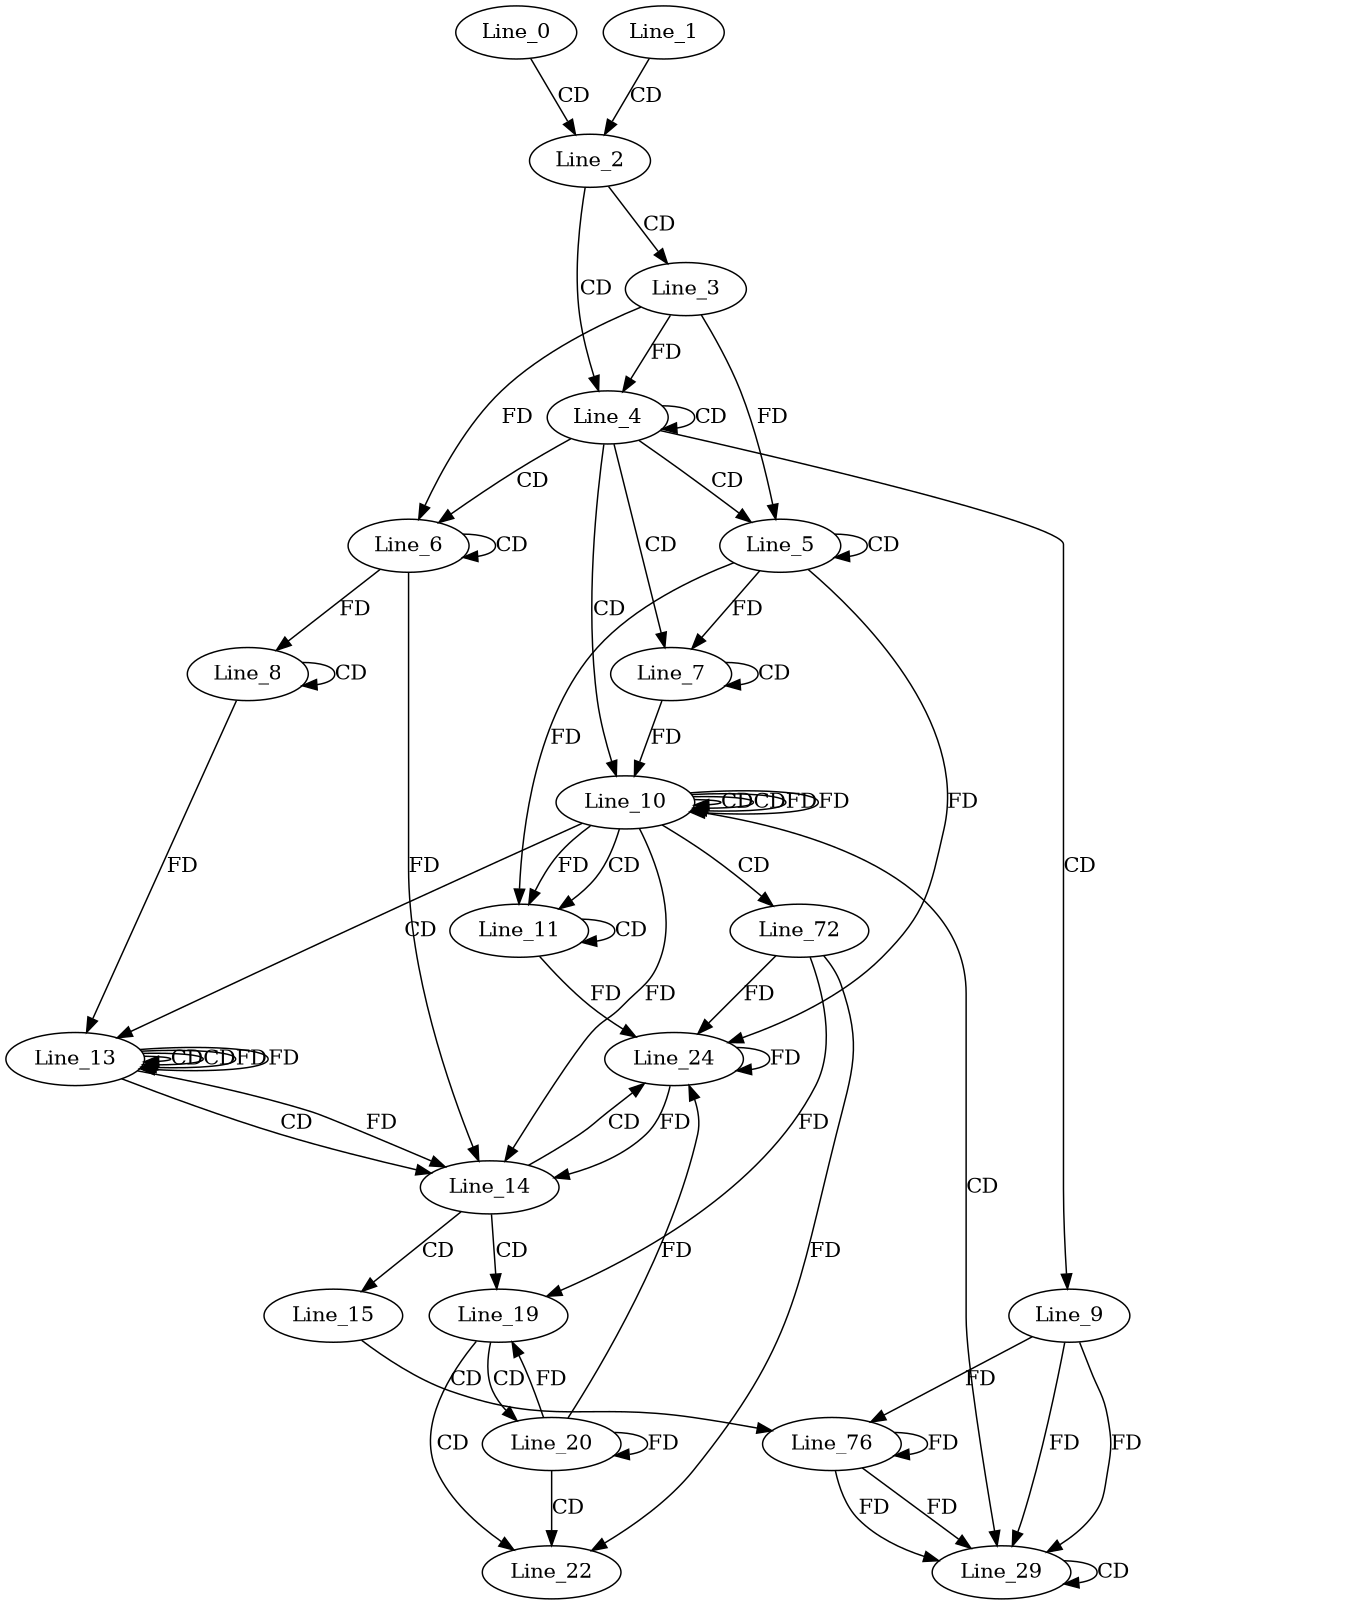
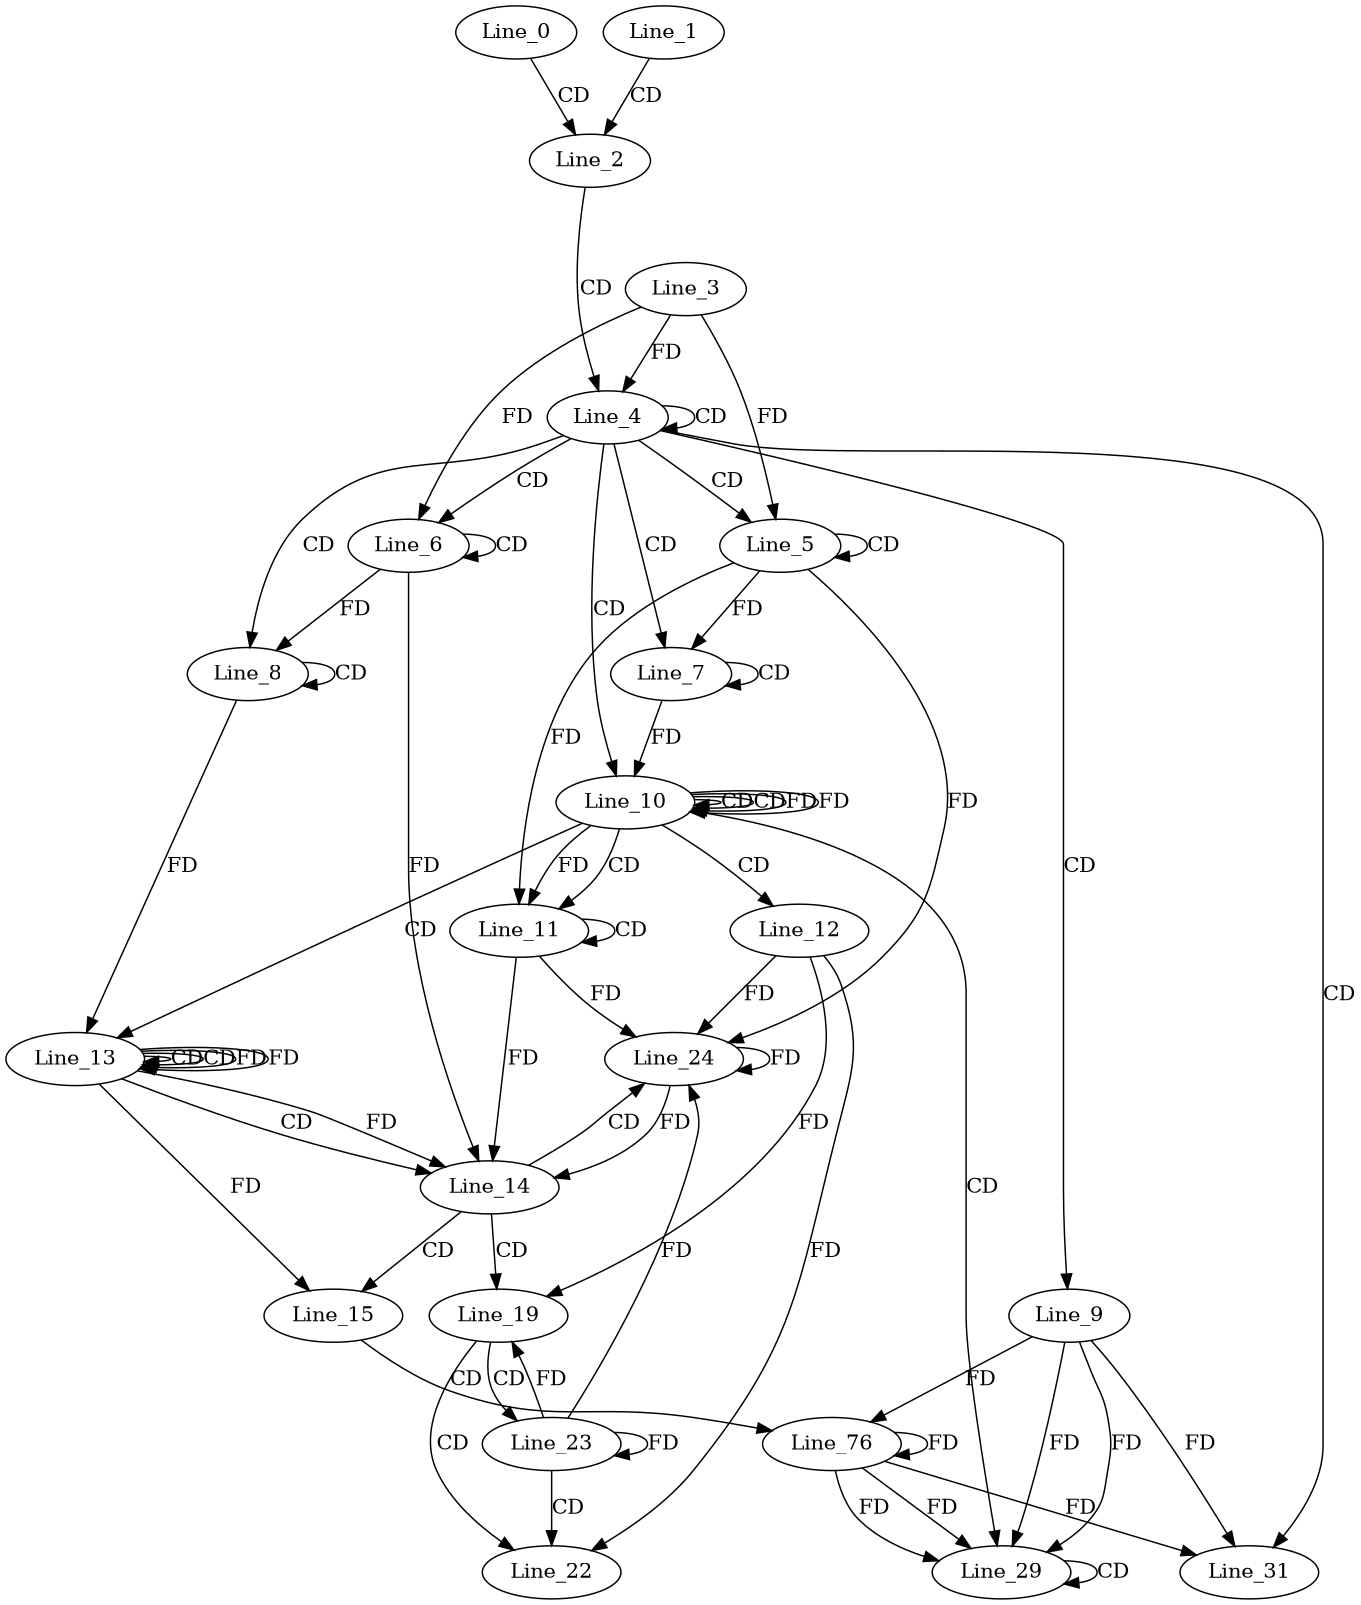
edge "Line_2" -> "Line_3": removed, label "CD"
edge "Line_4" -> "Line_8": added, label "CD"
node "Line_72": label "Line_72" -> "Line_12"
edge "Line_10" -> "Line_14": now "Line_11" -> "Line_14"
edge "Line_13" -> "Line_15": added, label "FD"
node "Line_20": label "Line_20" -> "Line_23"
node "Line_31": added
